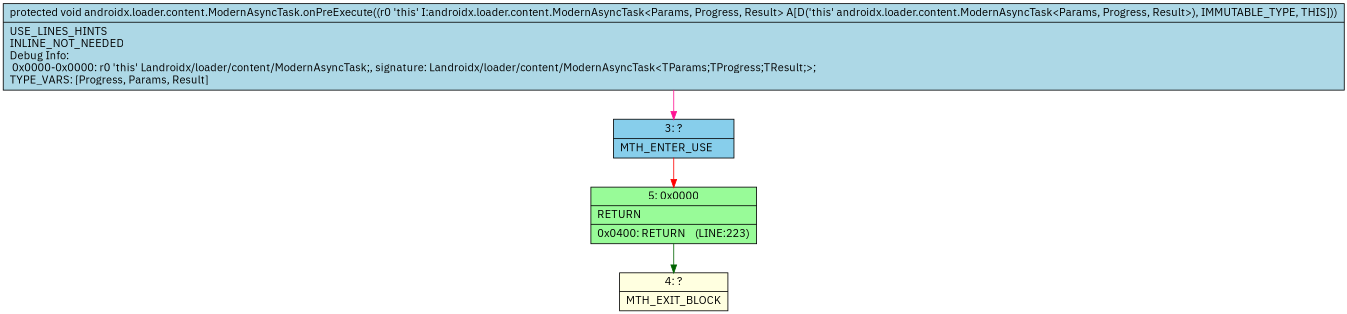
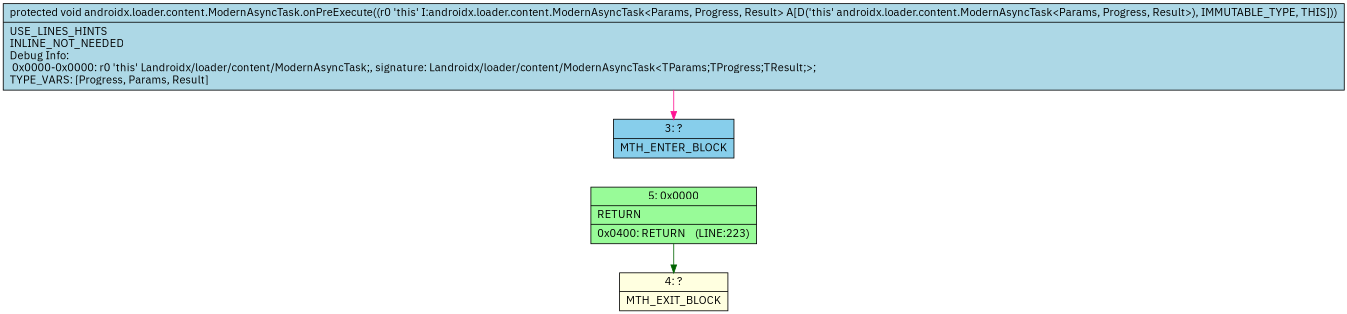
node "3: ?": text "MTH_ENTER_USE" -> "MTH_ENTER_BLOCK"
edge "3: ?" -> "5: 0x0000": removed
